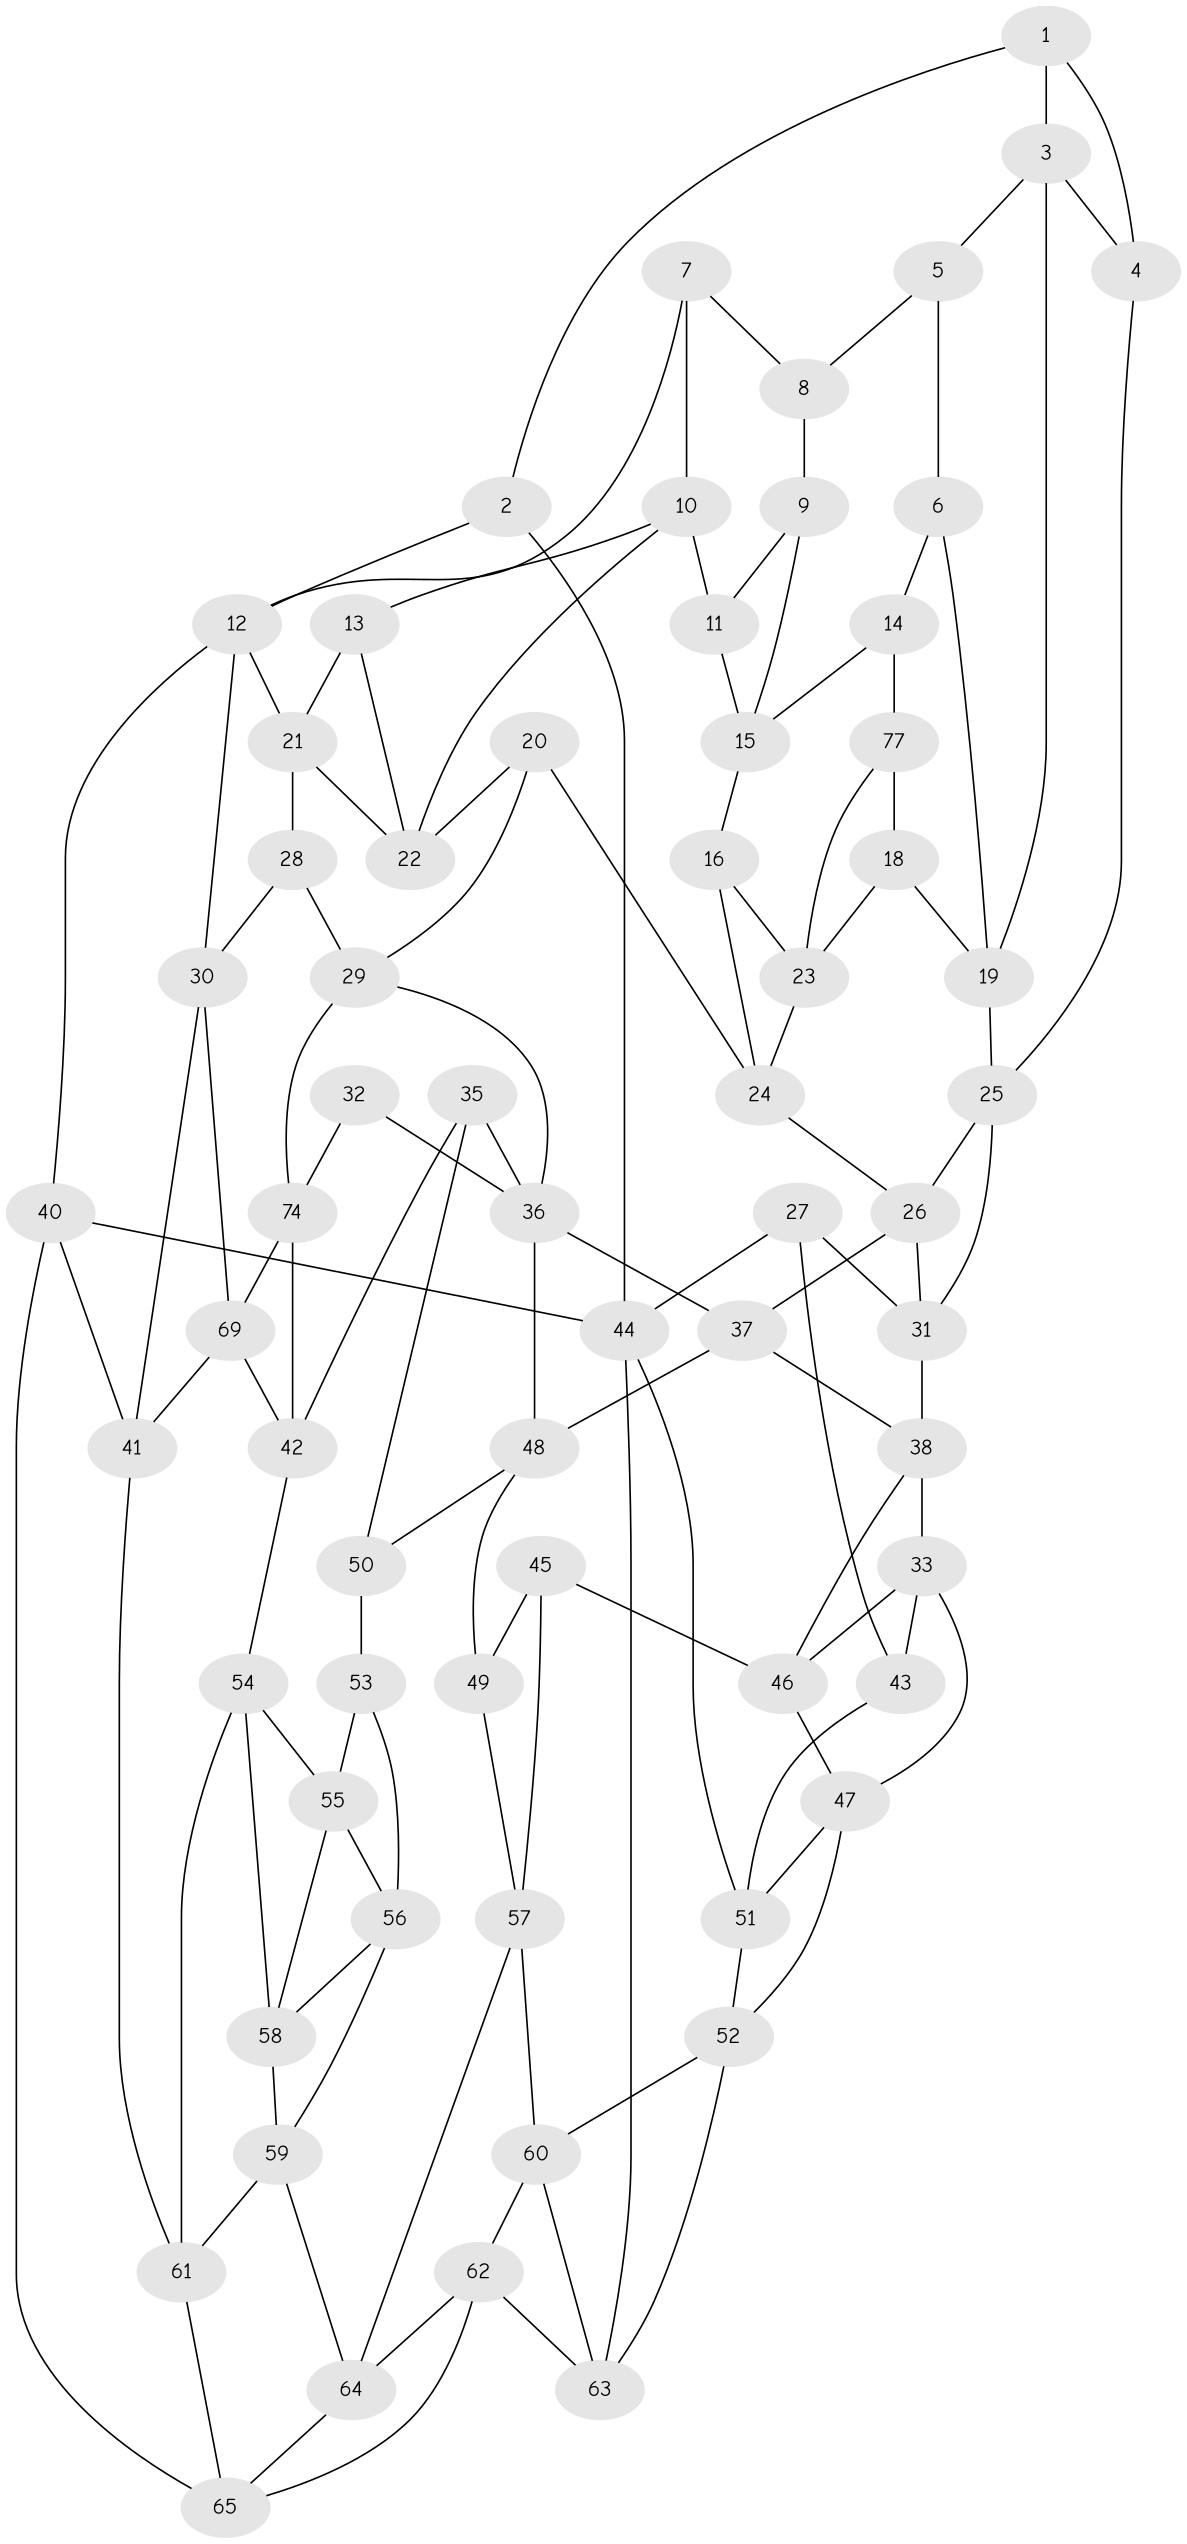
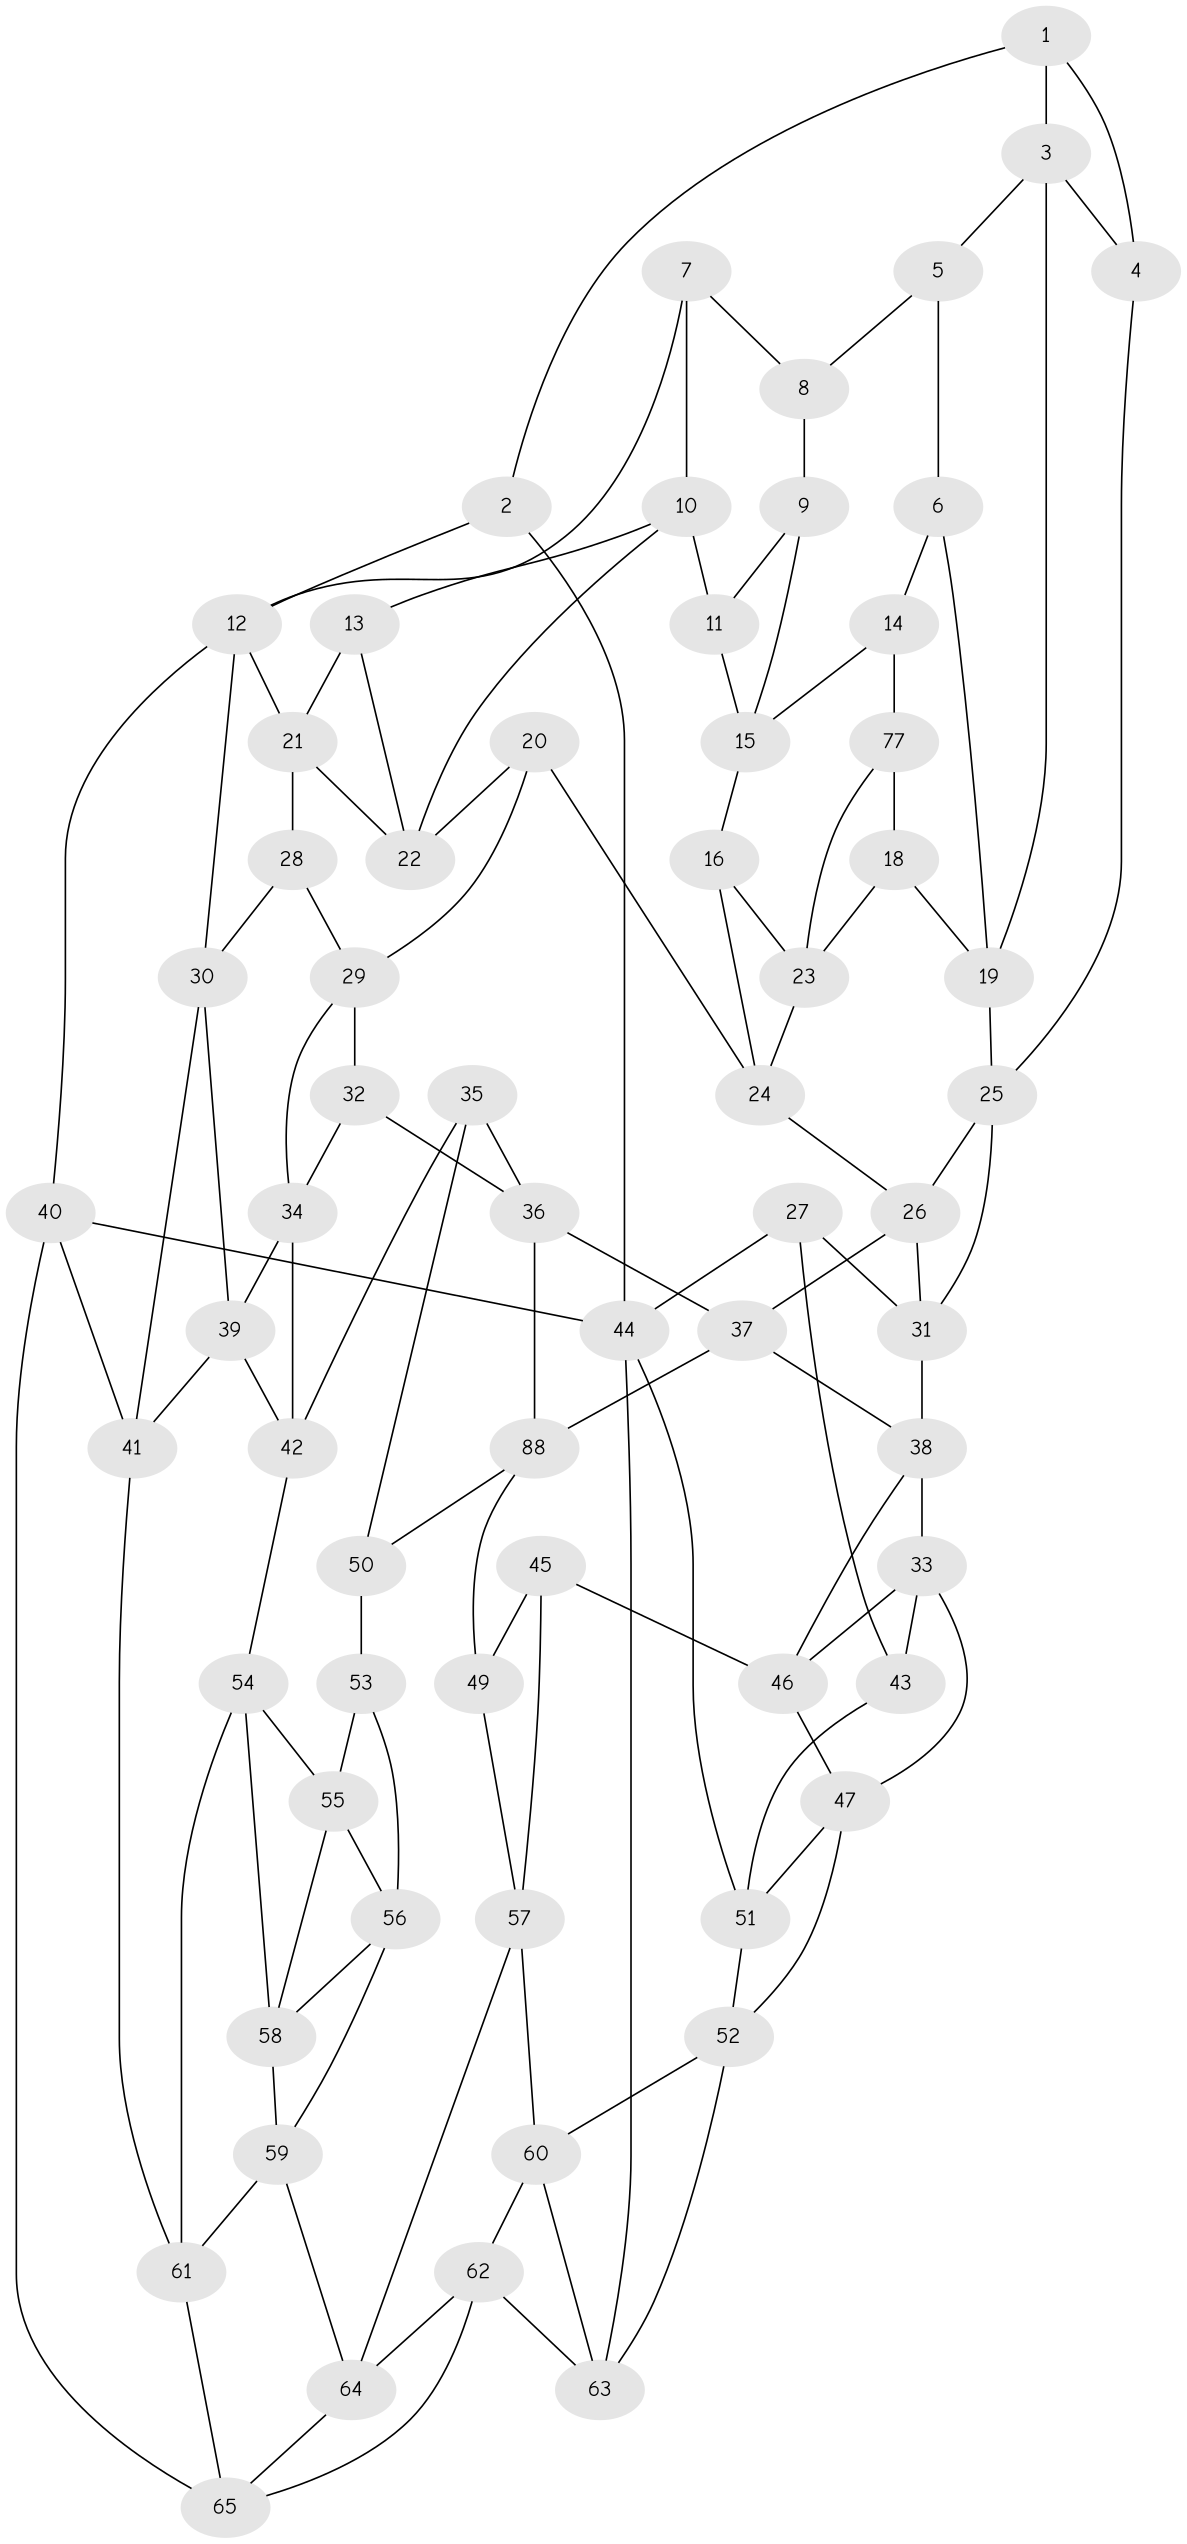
edge "29" -- "36": now "29" -- "32"
node "74": label "74" -> "34"
node "69": label "69" -> "39"
node "48": label "48" -> "88"
